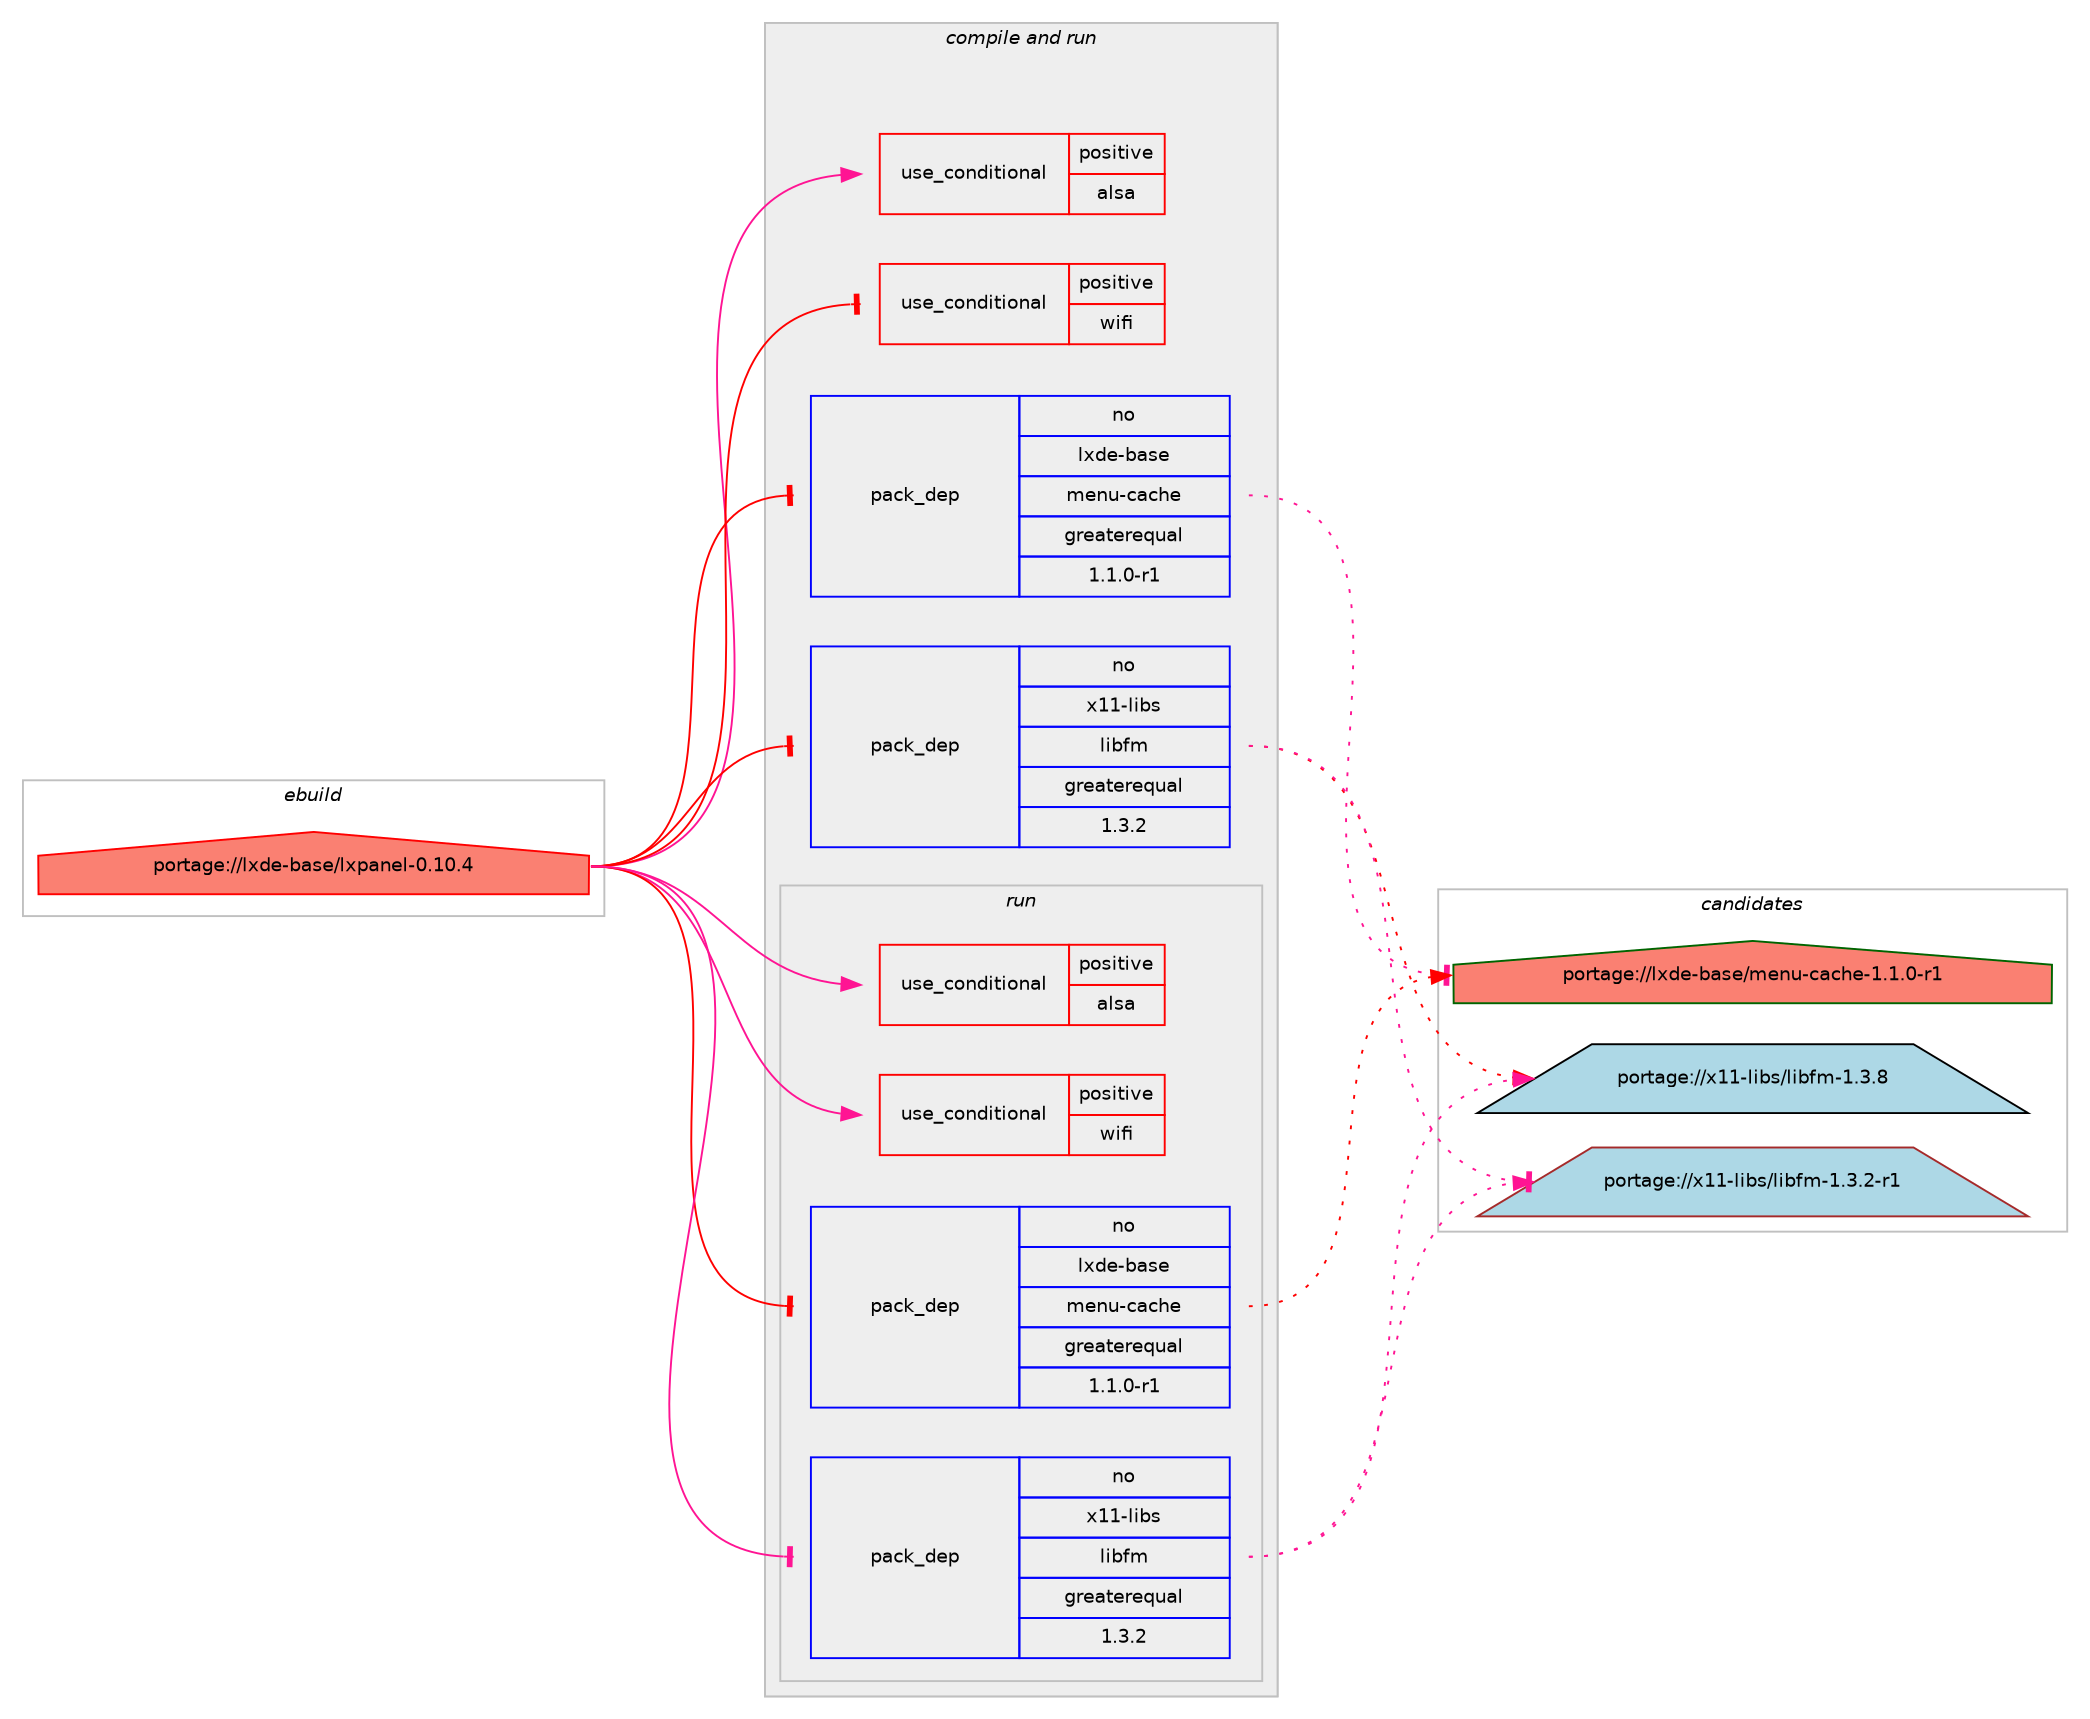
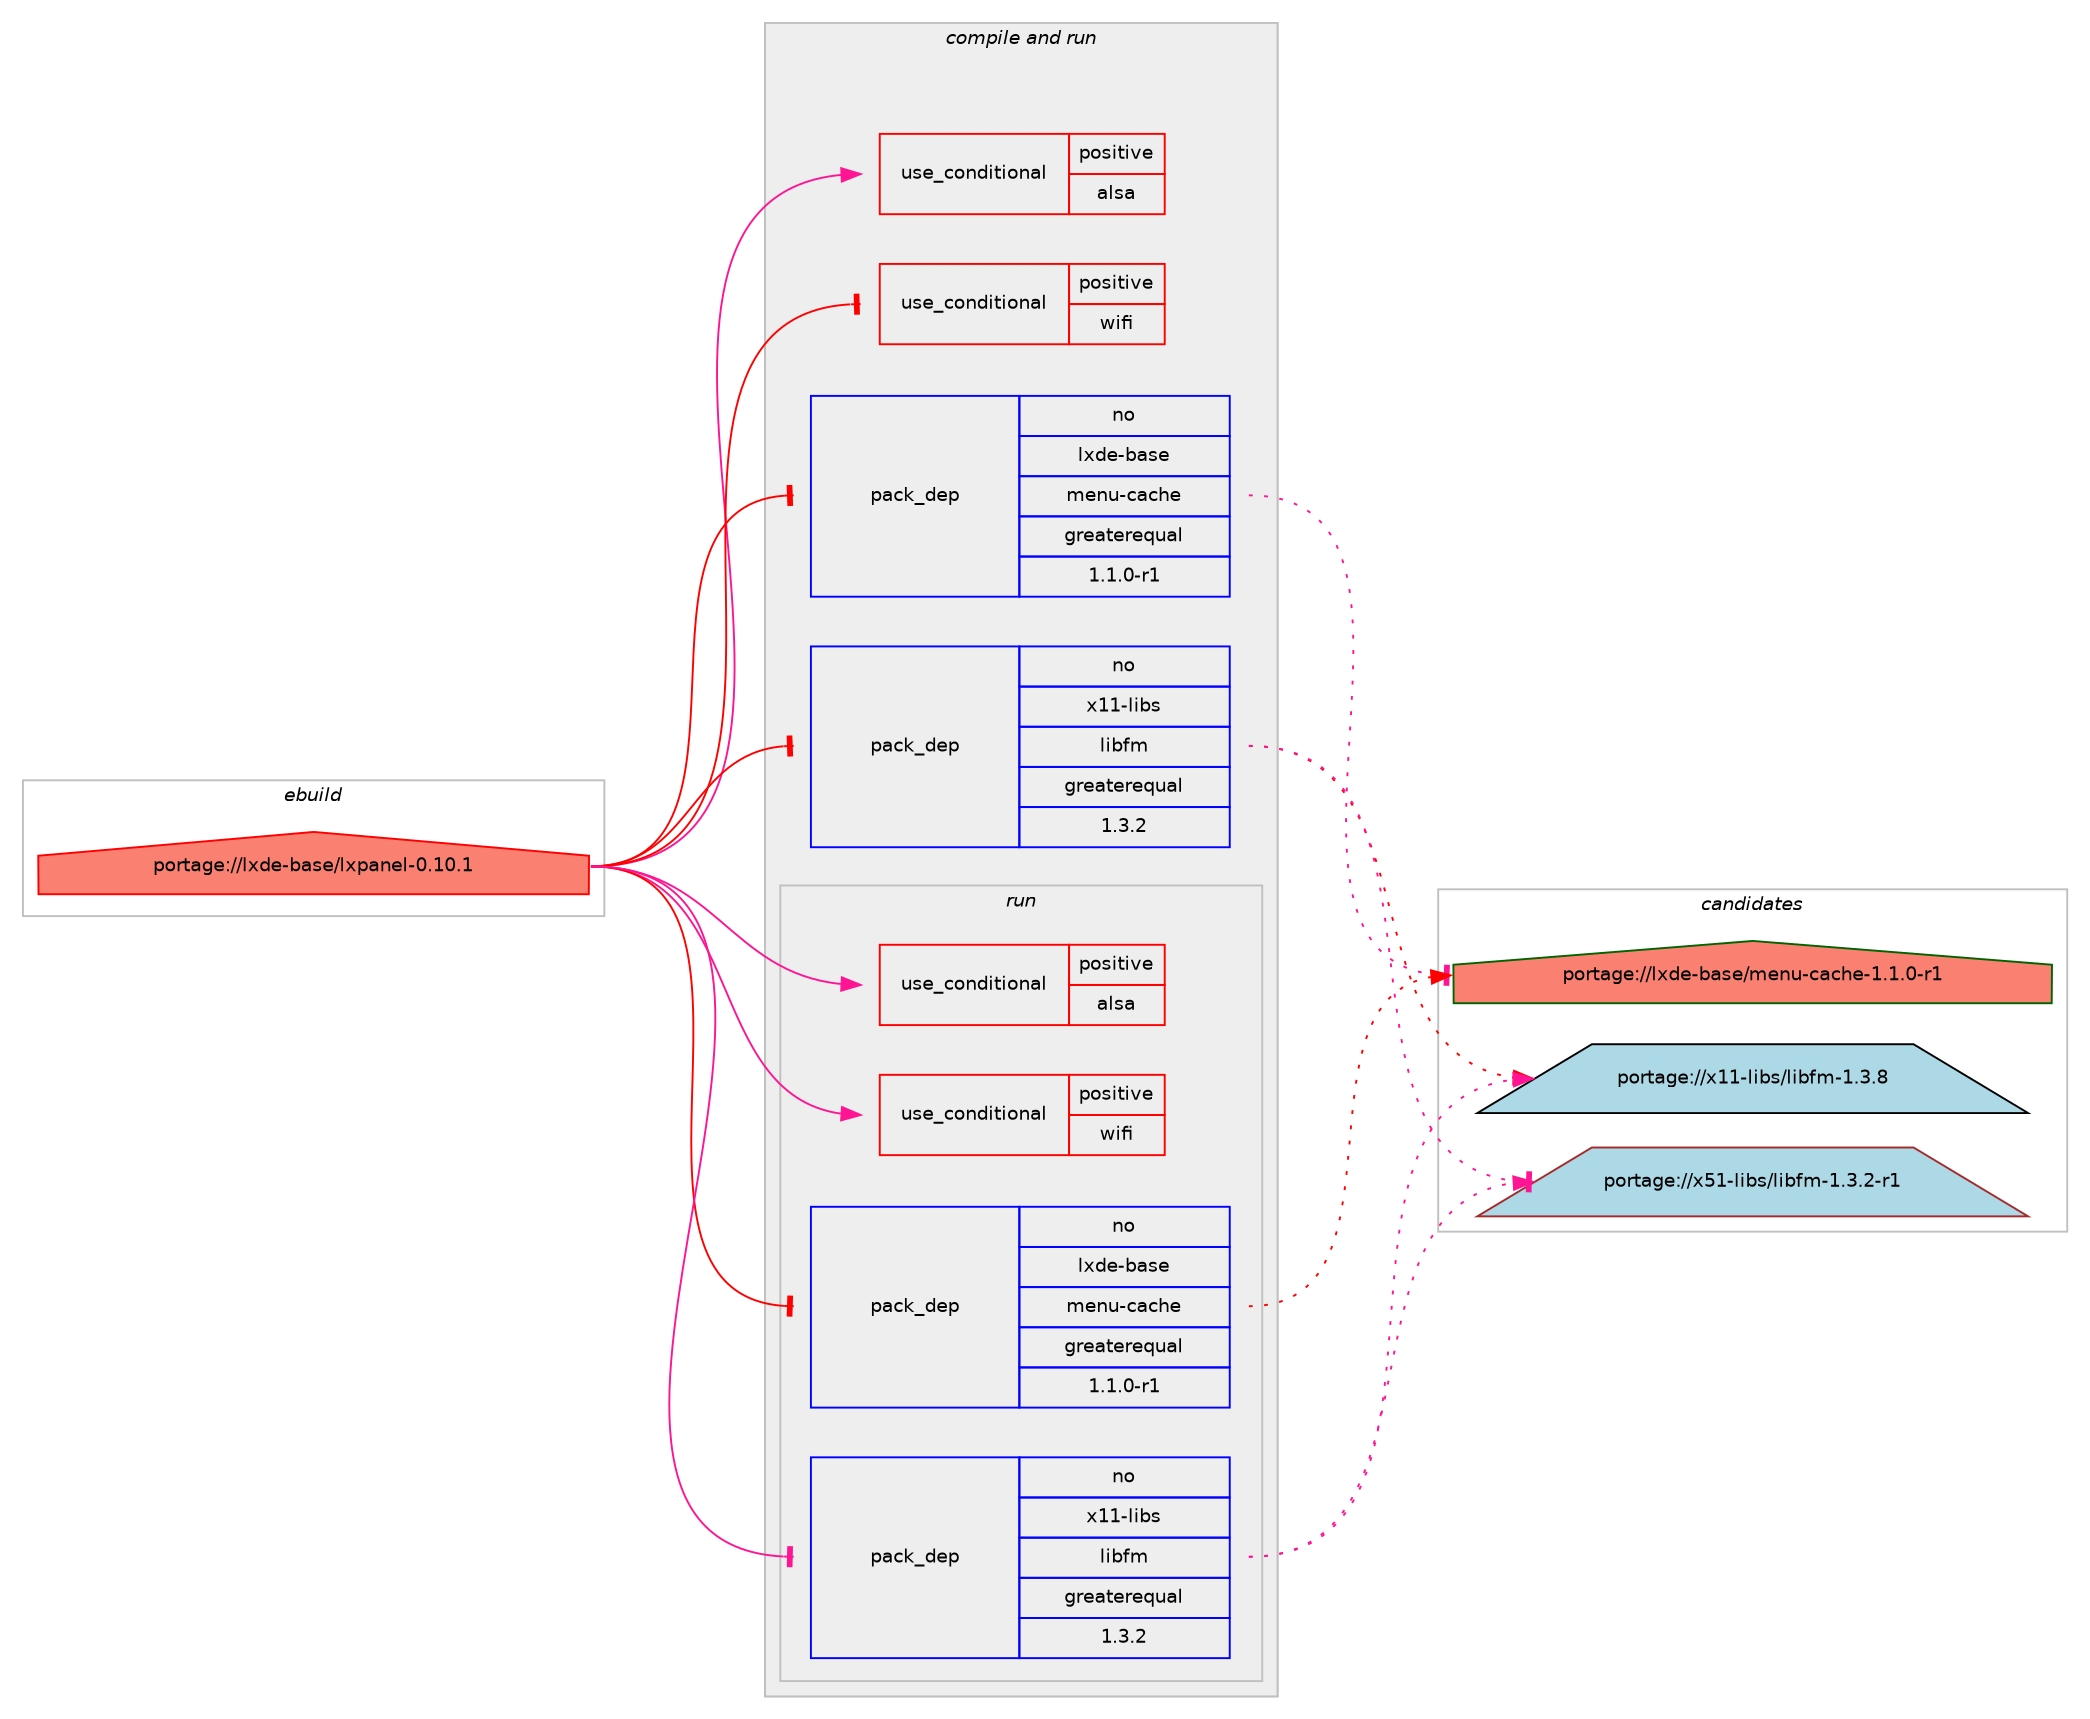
node "portage://lxde-base/lxpanel-0.10.4": label "portage://lxde-base/lxpanel-0.10.4" -> "portage://lxde-base/lxpanel-0.10.1"
node "portage://x11-libs/libfm-1.3.2-r1": label "portage://x11-libs/libfm-1.3.2-r1" -> "portage://x51-libs/libfm-1.3.2-r1"
